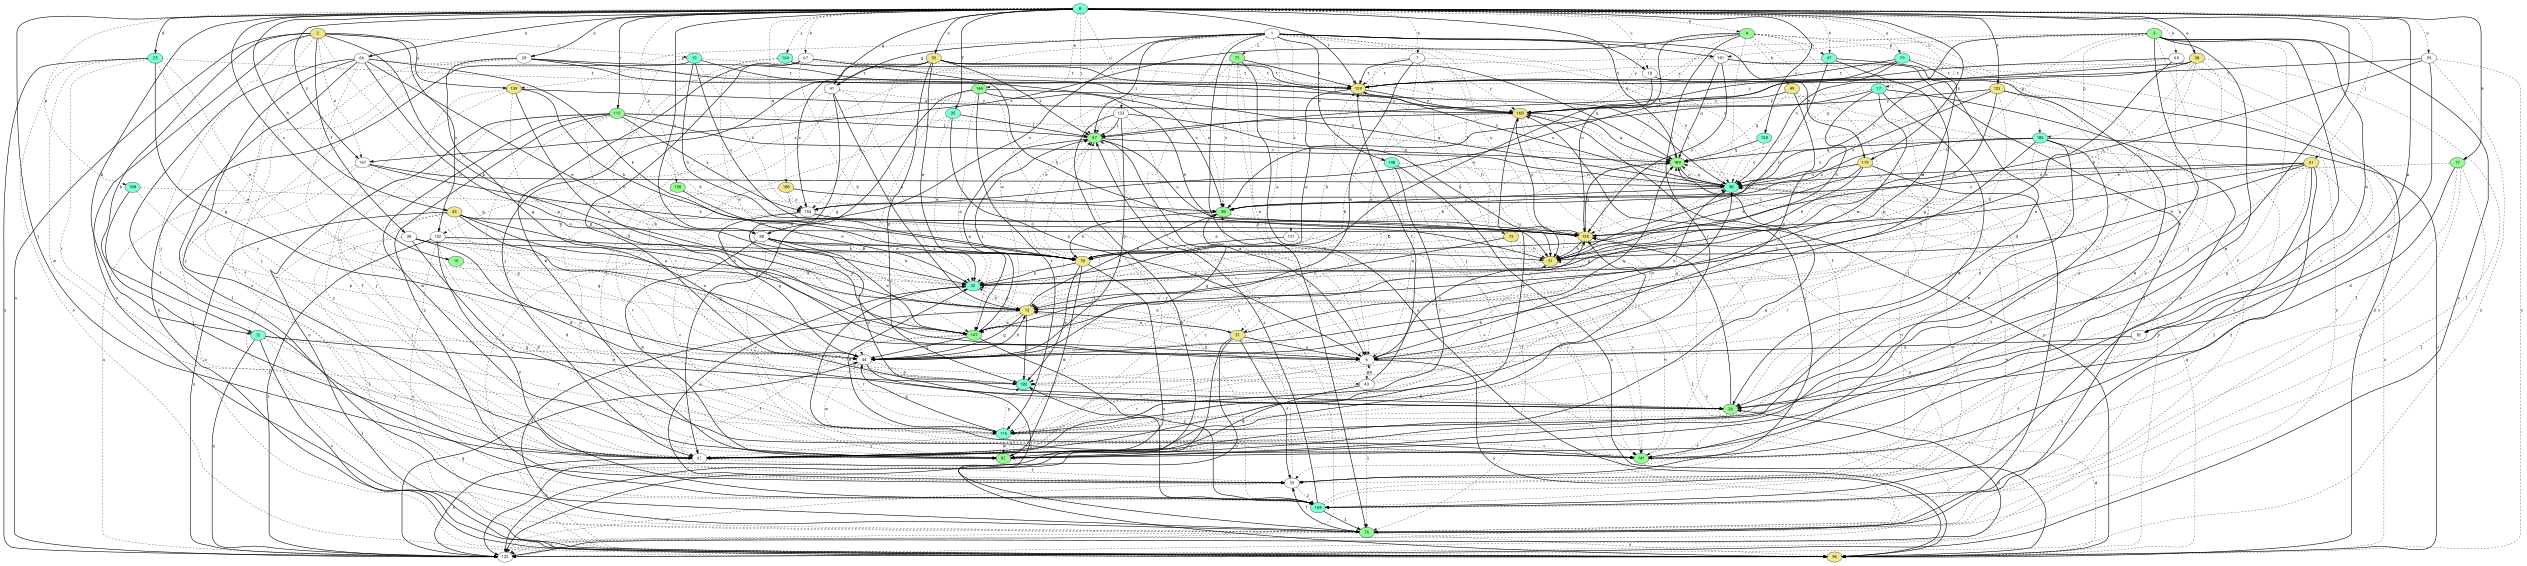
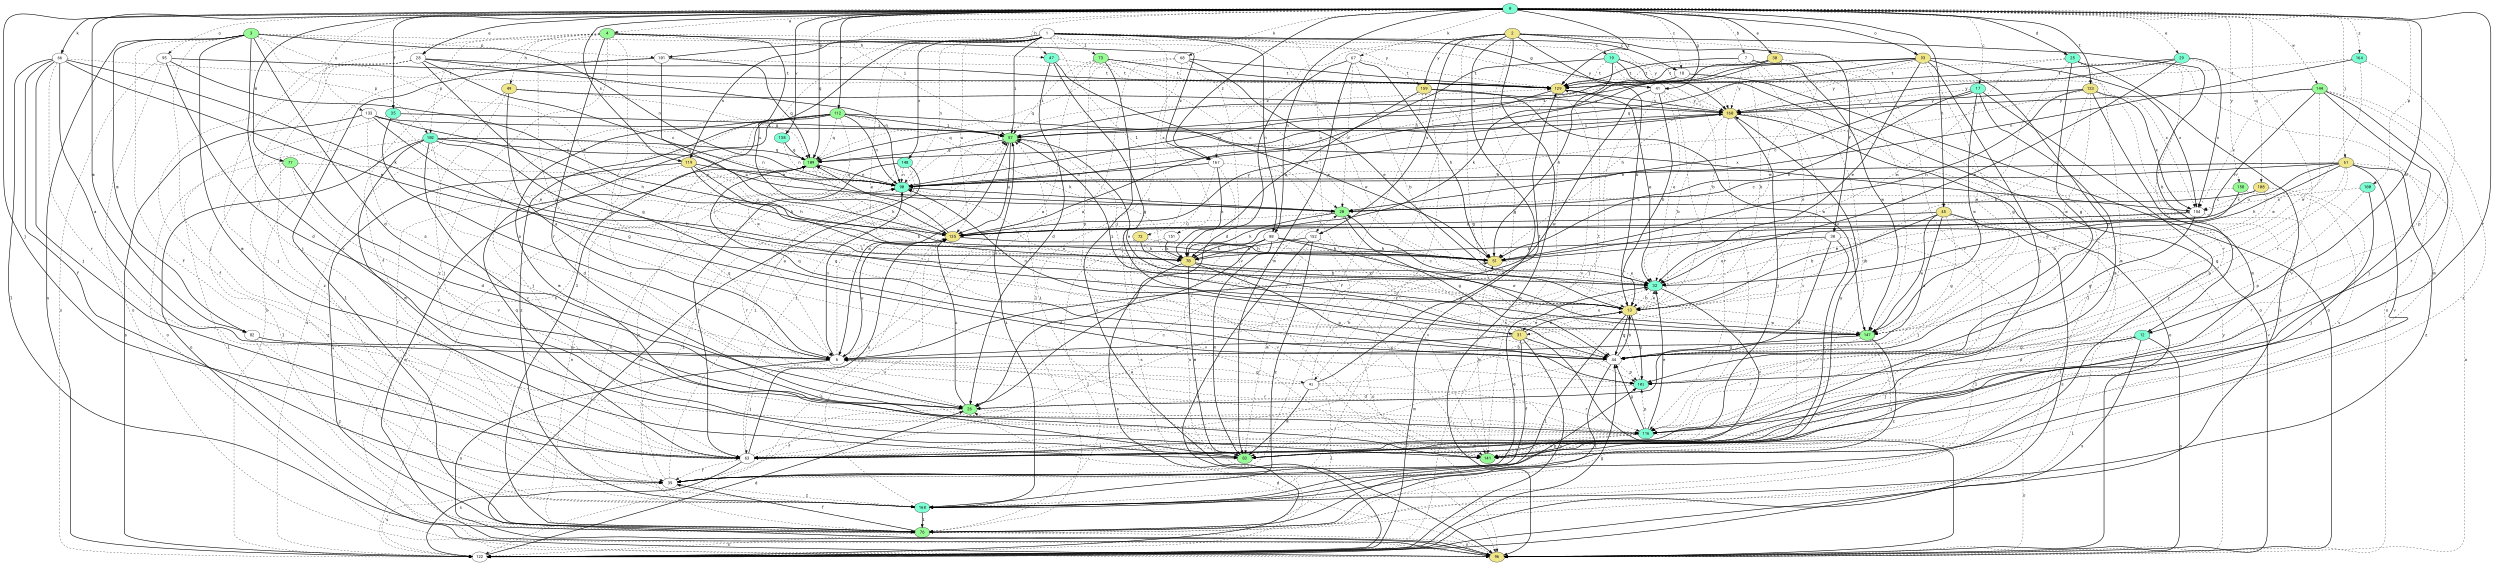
node "15": removed
edge "147" -> "39": label "f" -> "j"
